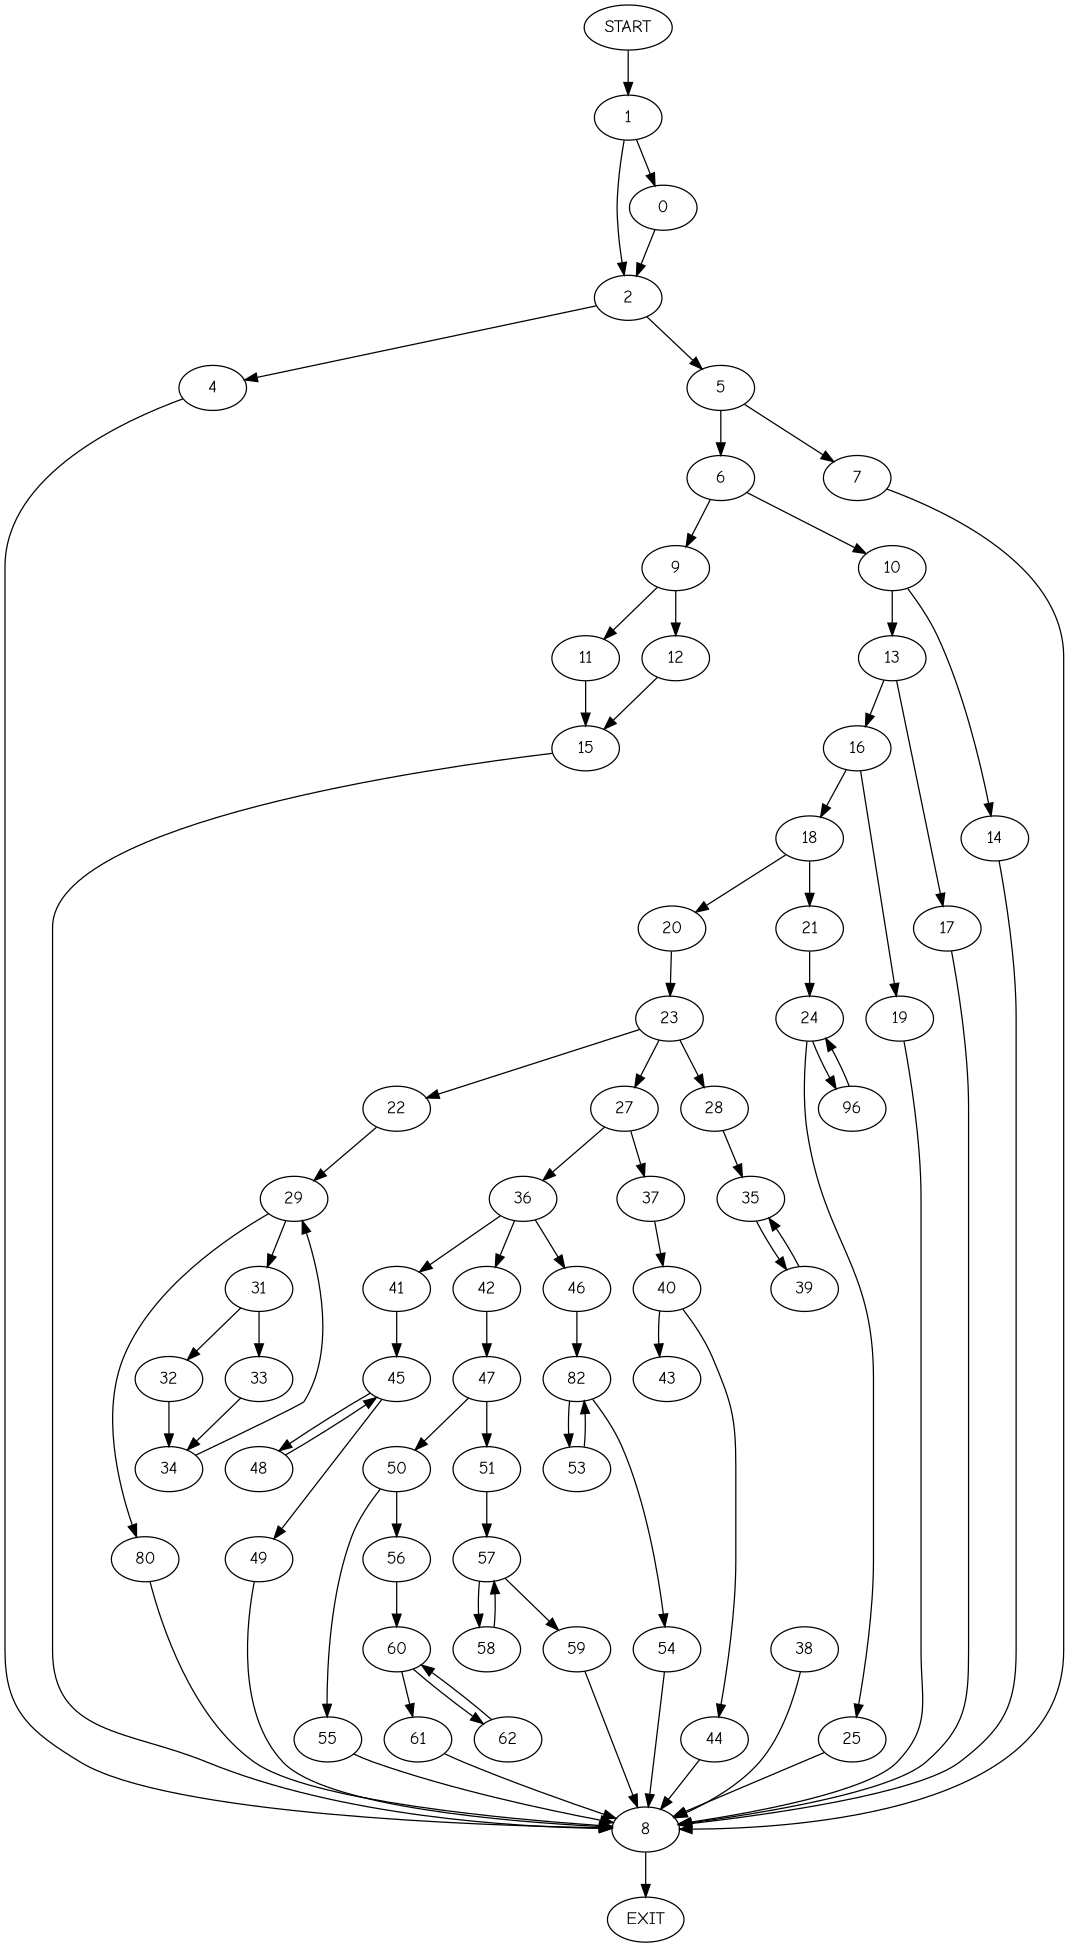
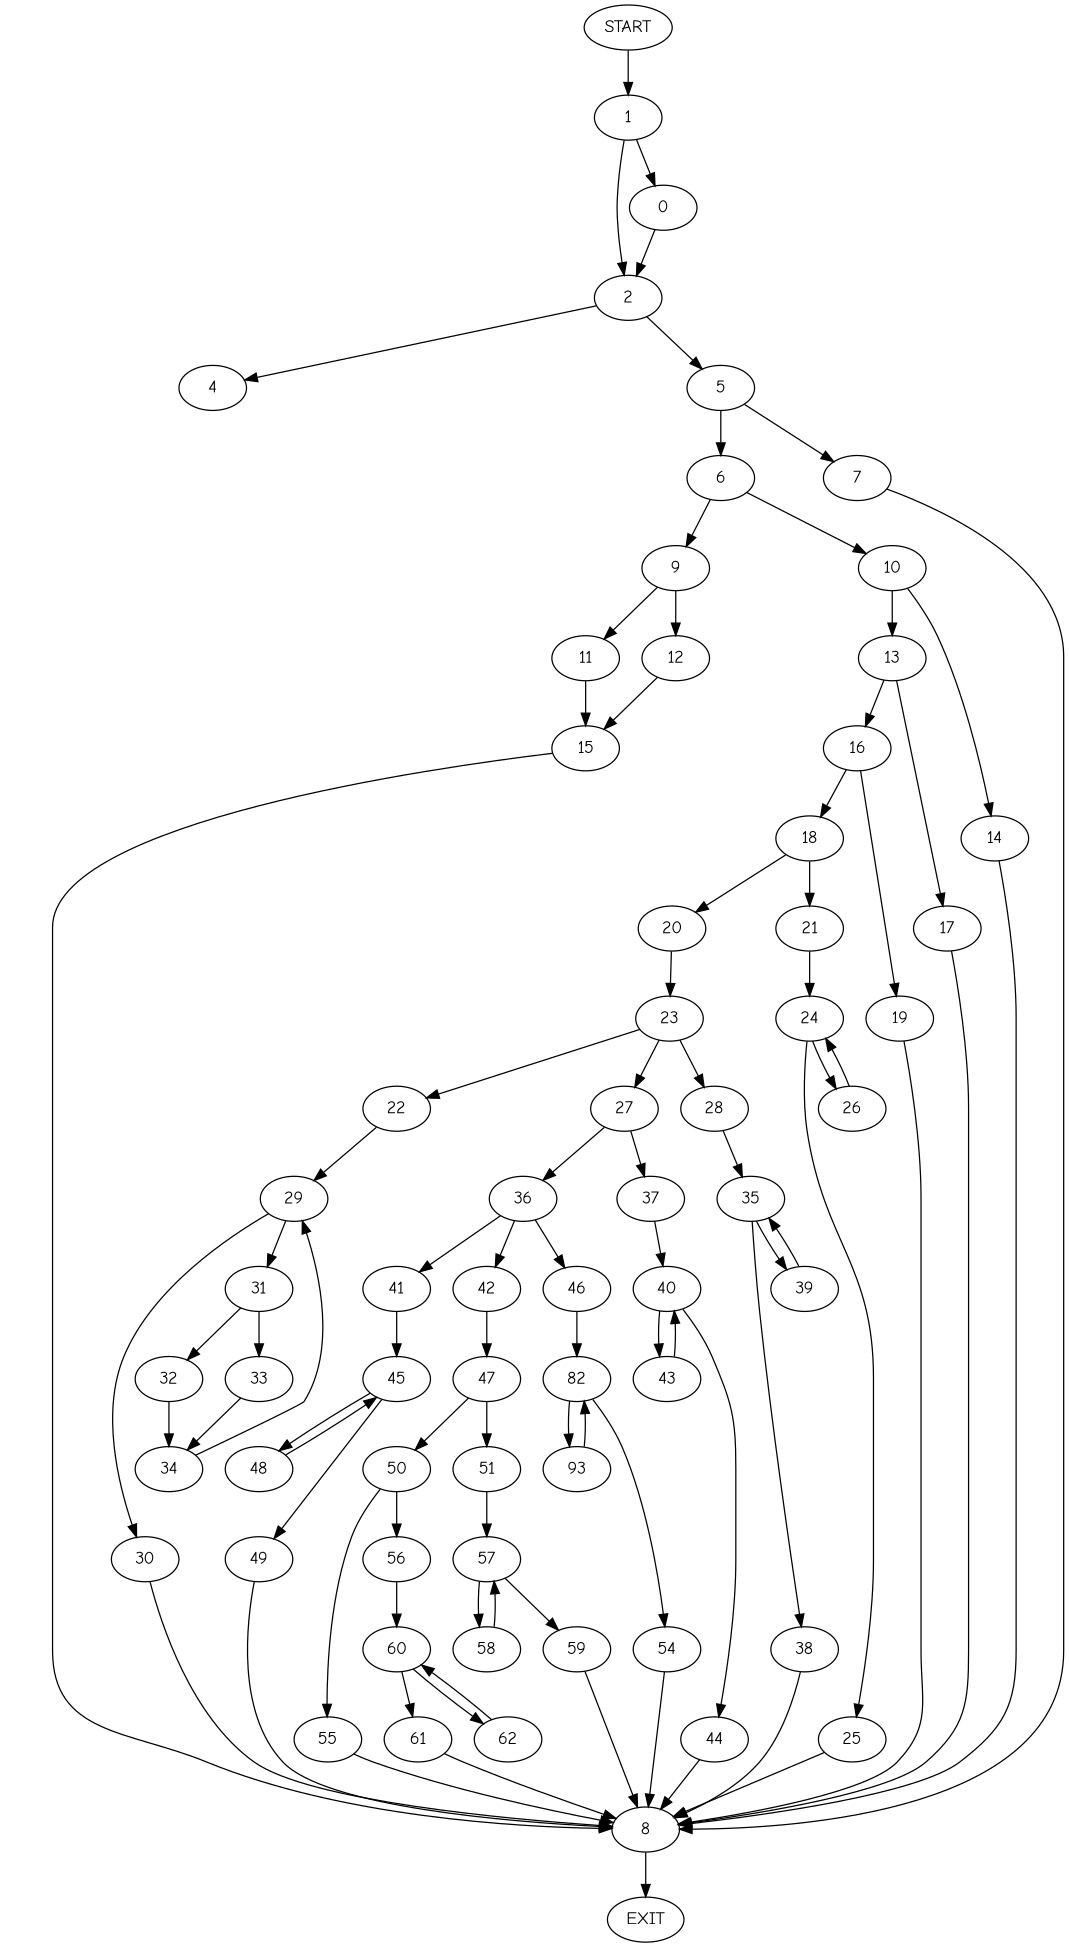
node "96": label "96" -> "26"
edge "4" -> "8": removed
edge "43" -> "40": added
edge "35" -> "38": added
node "53": label "53" -> "93"
node "80": label "80" -> "30"
